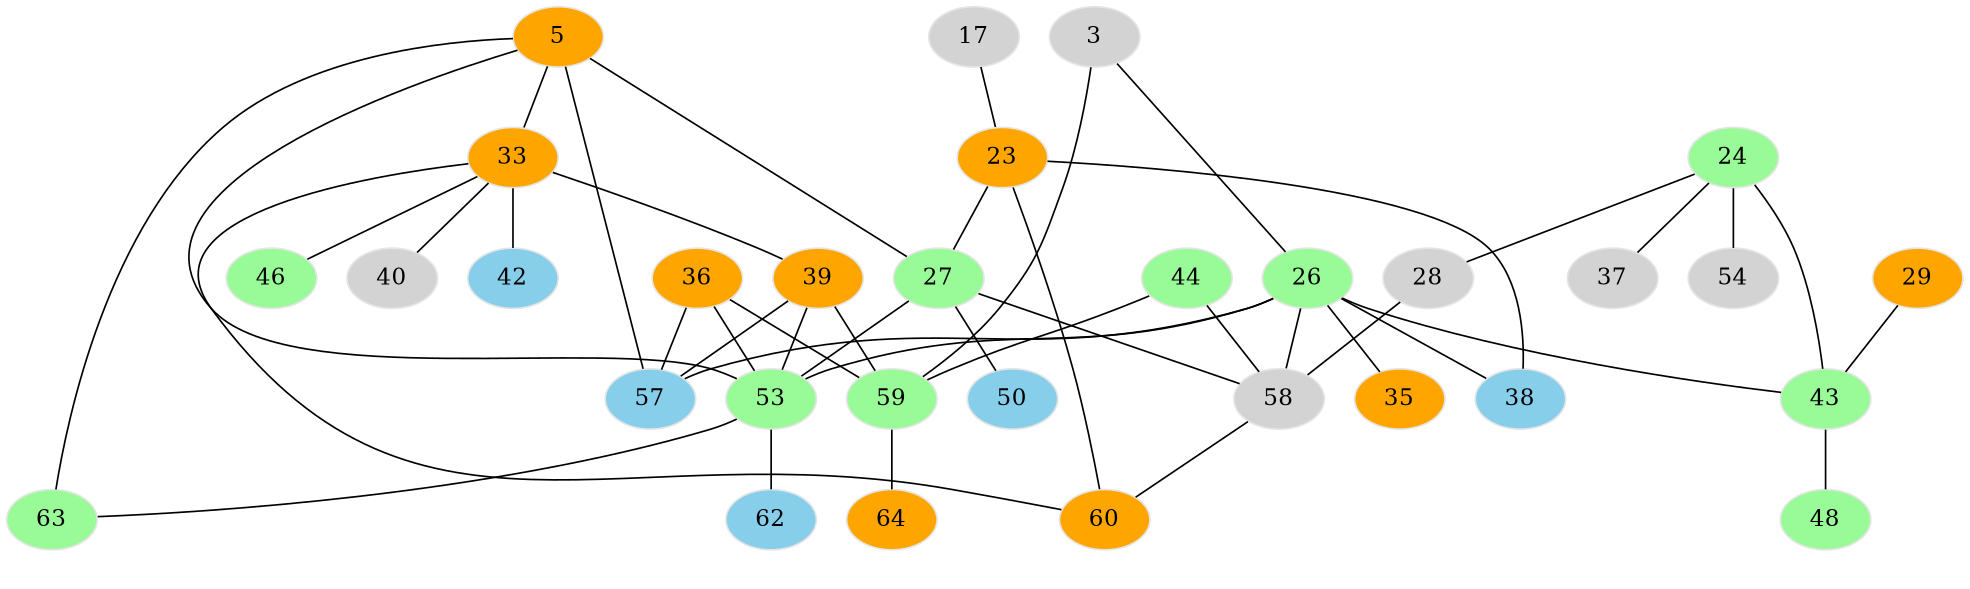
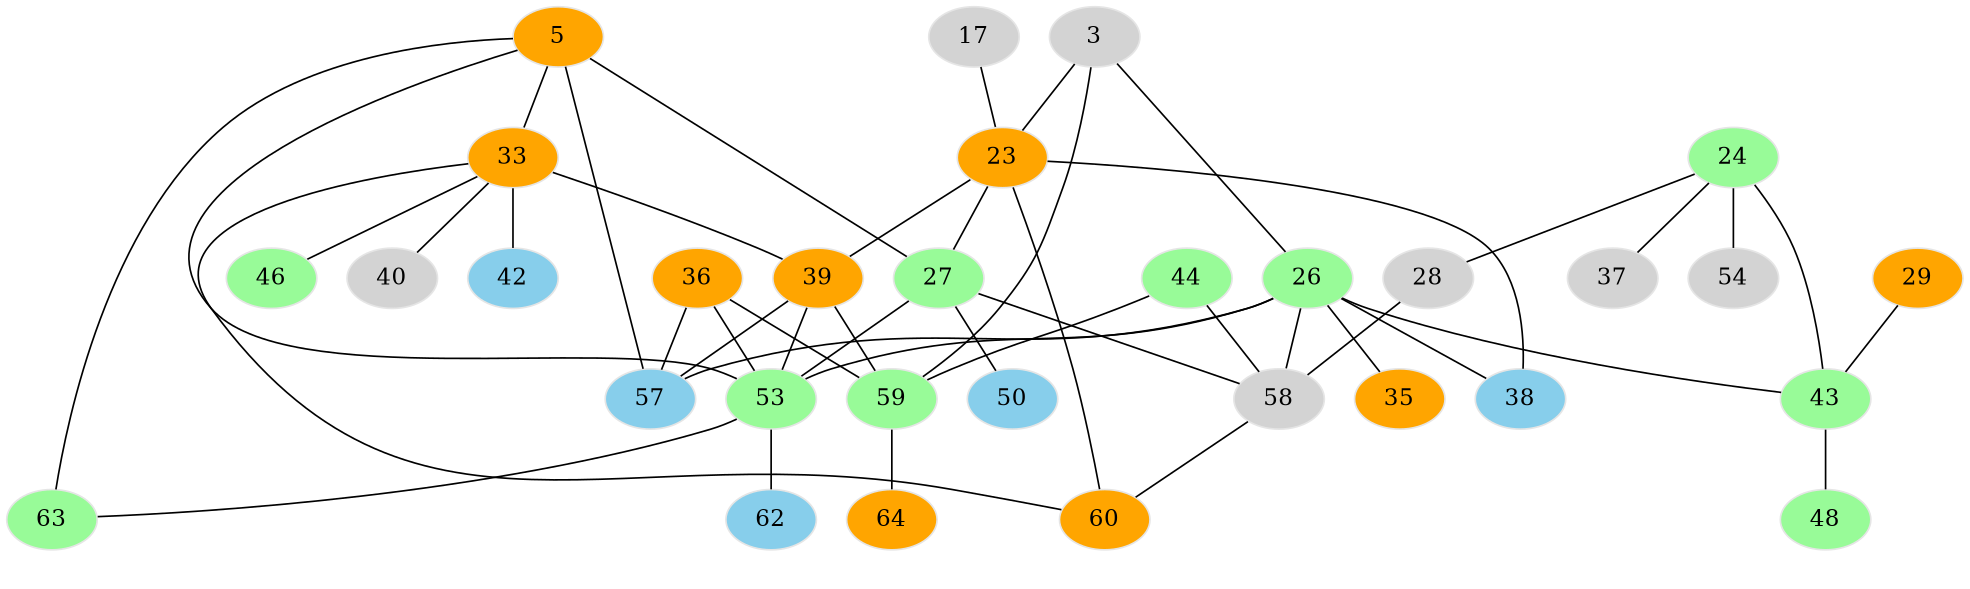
edge "3" -- "23": added
edge "23" -- "39": added
